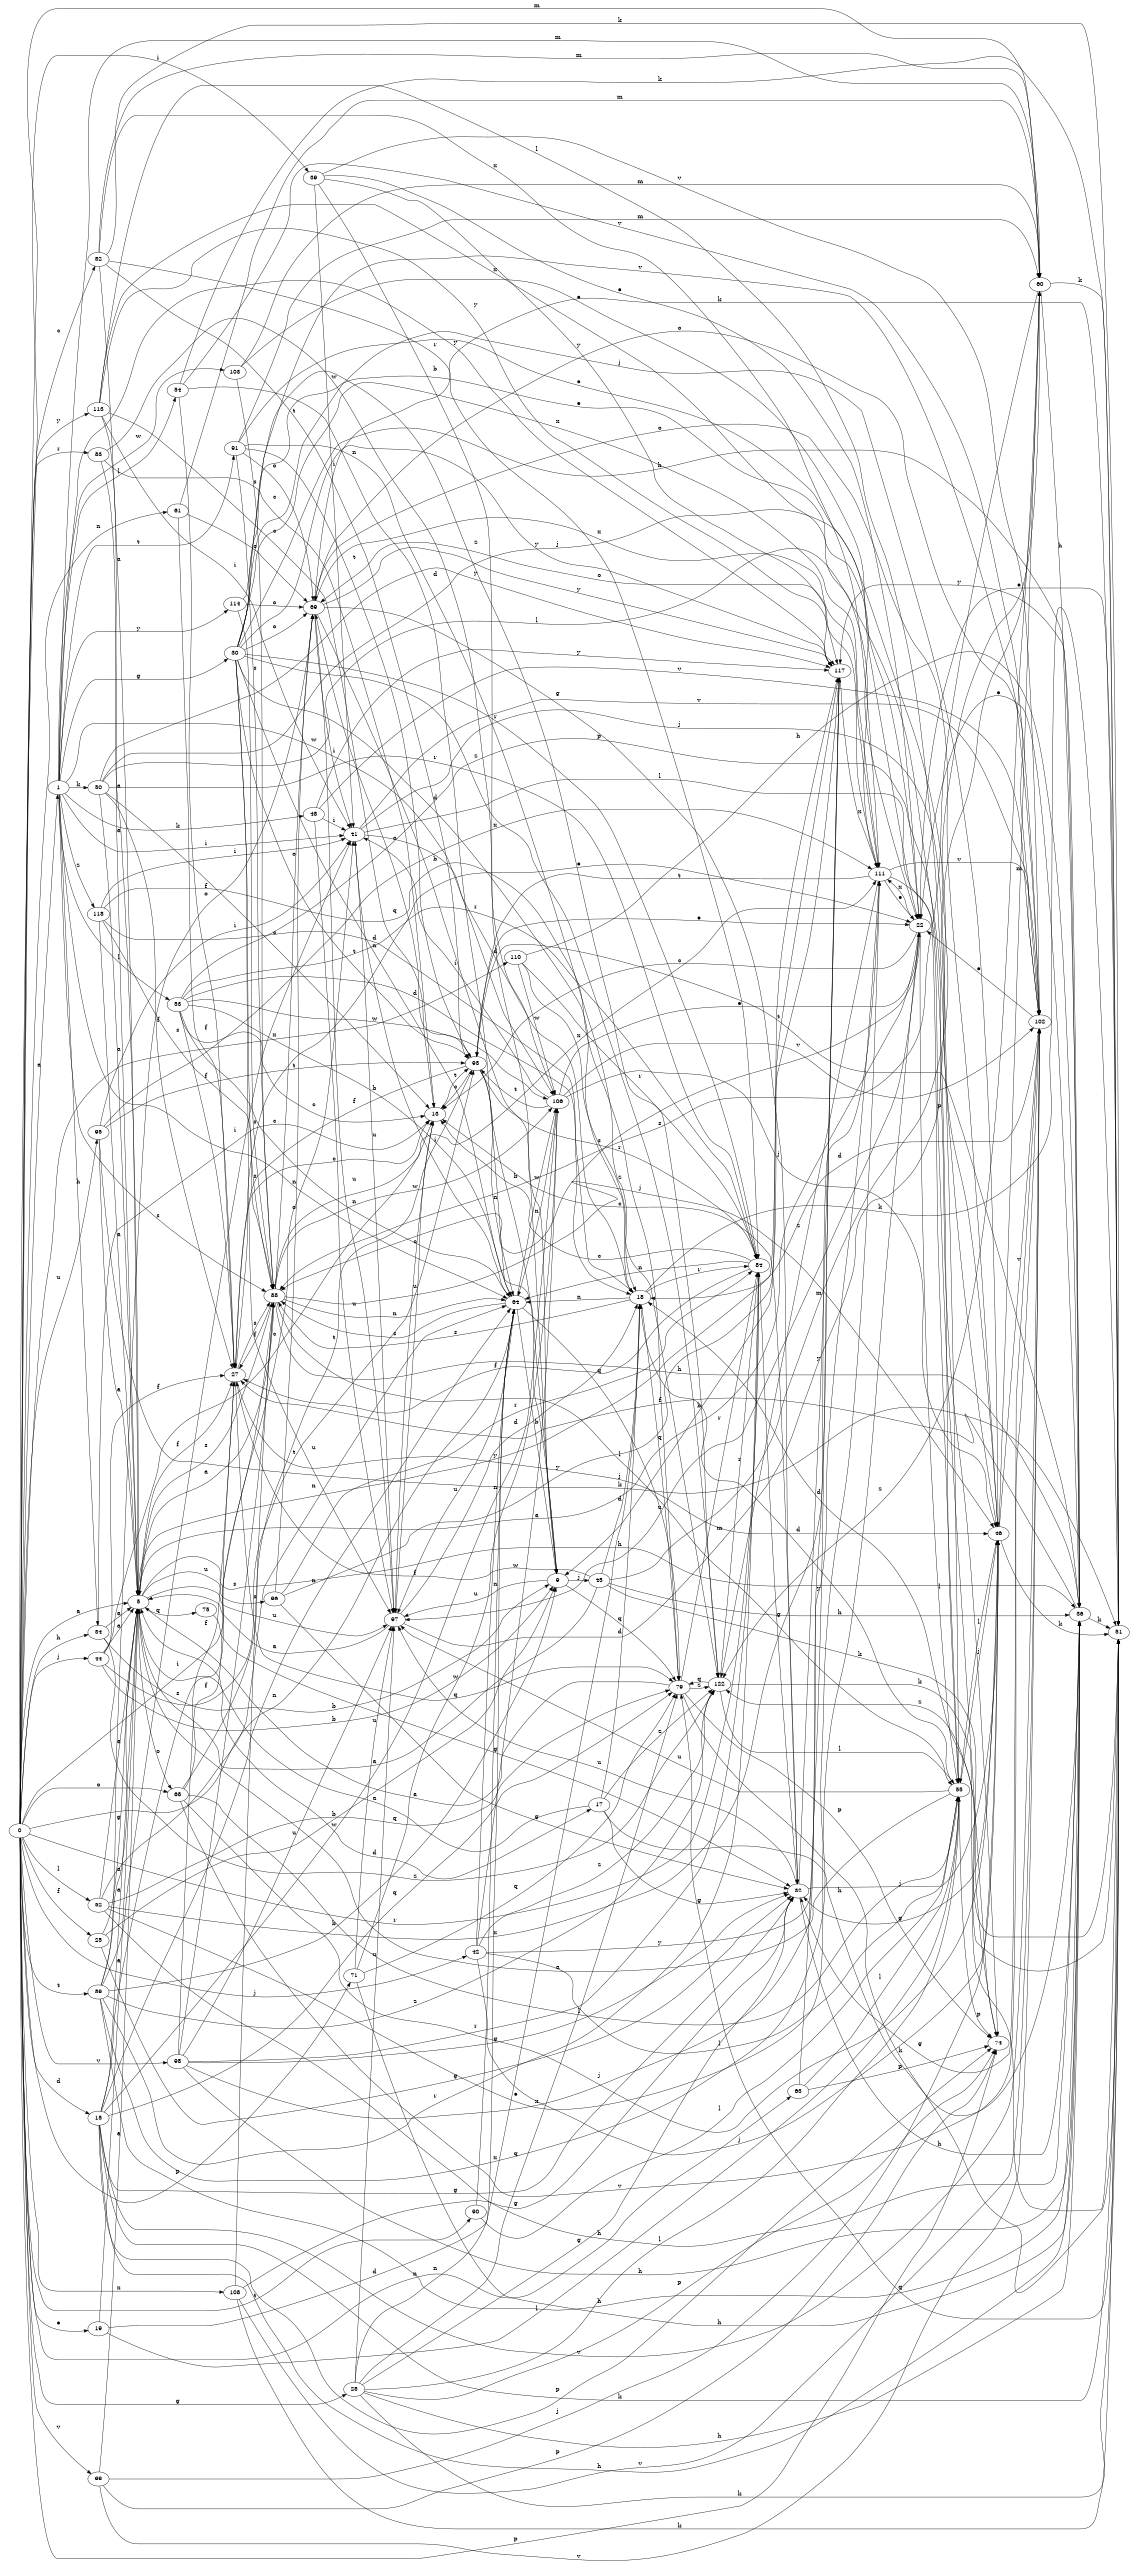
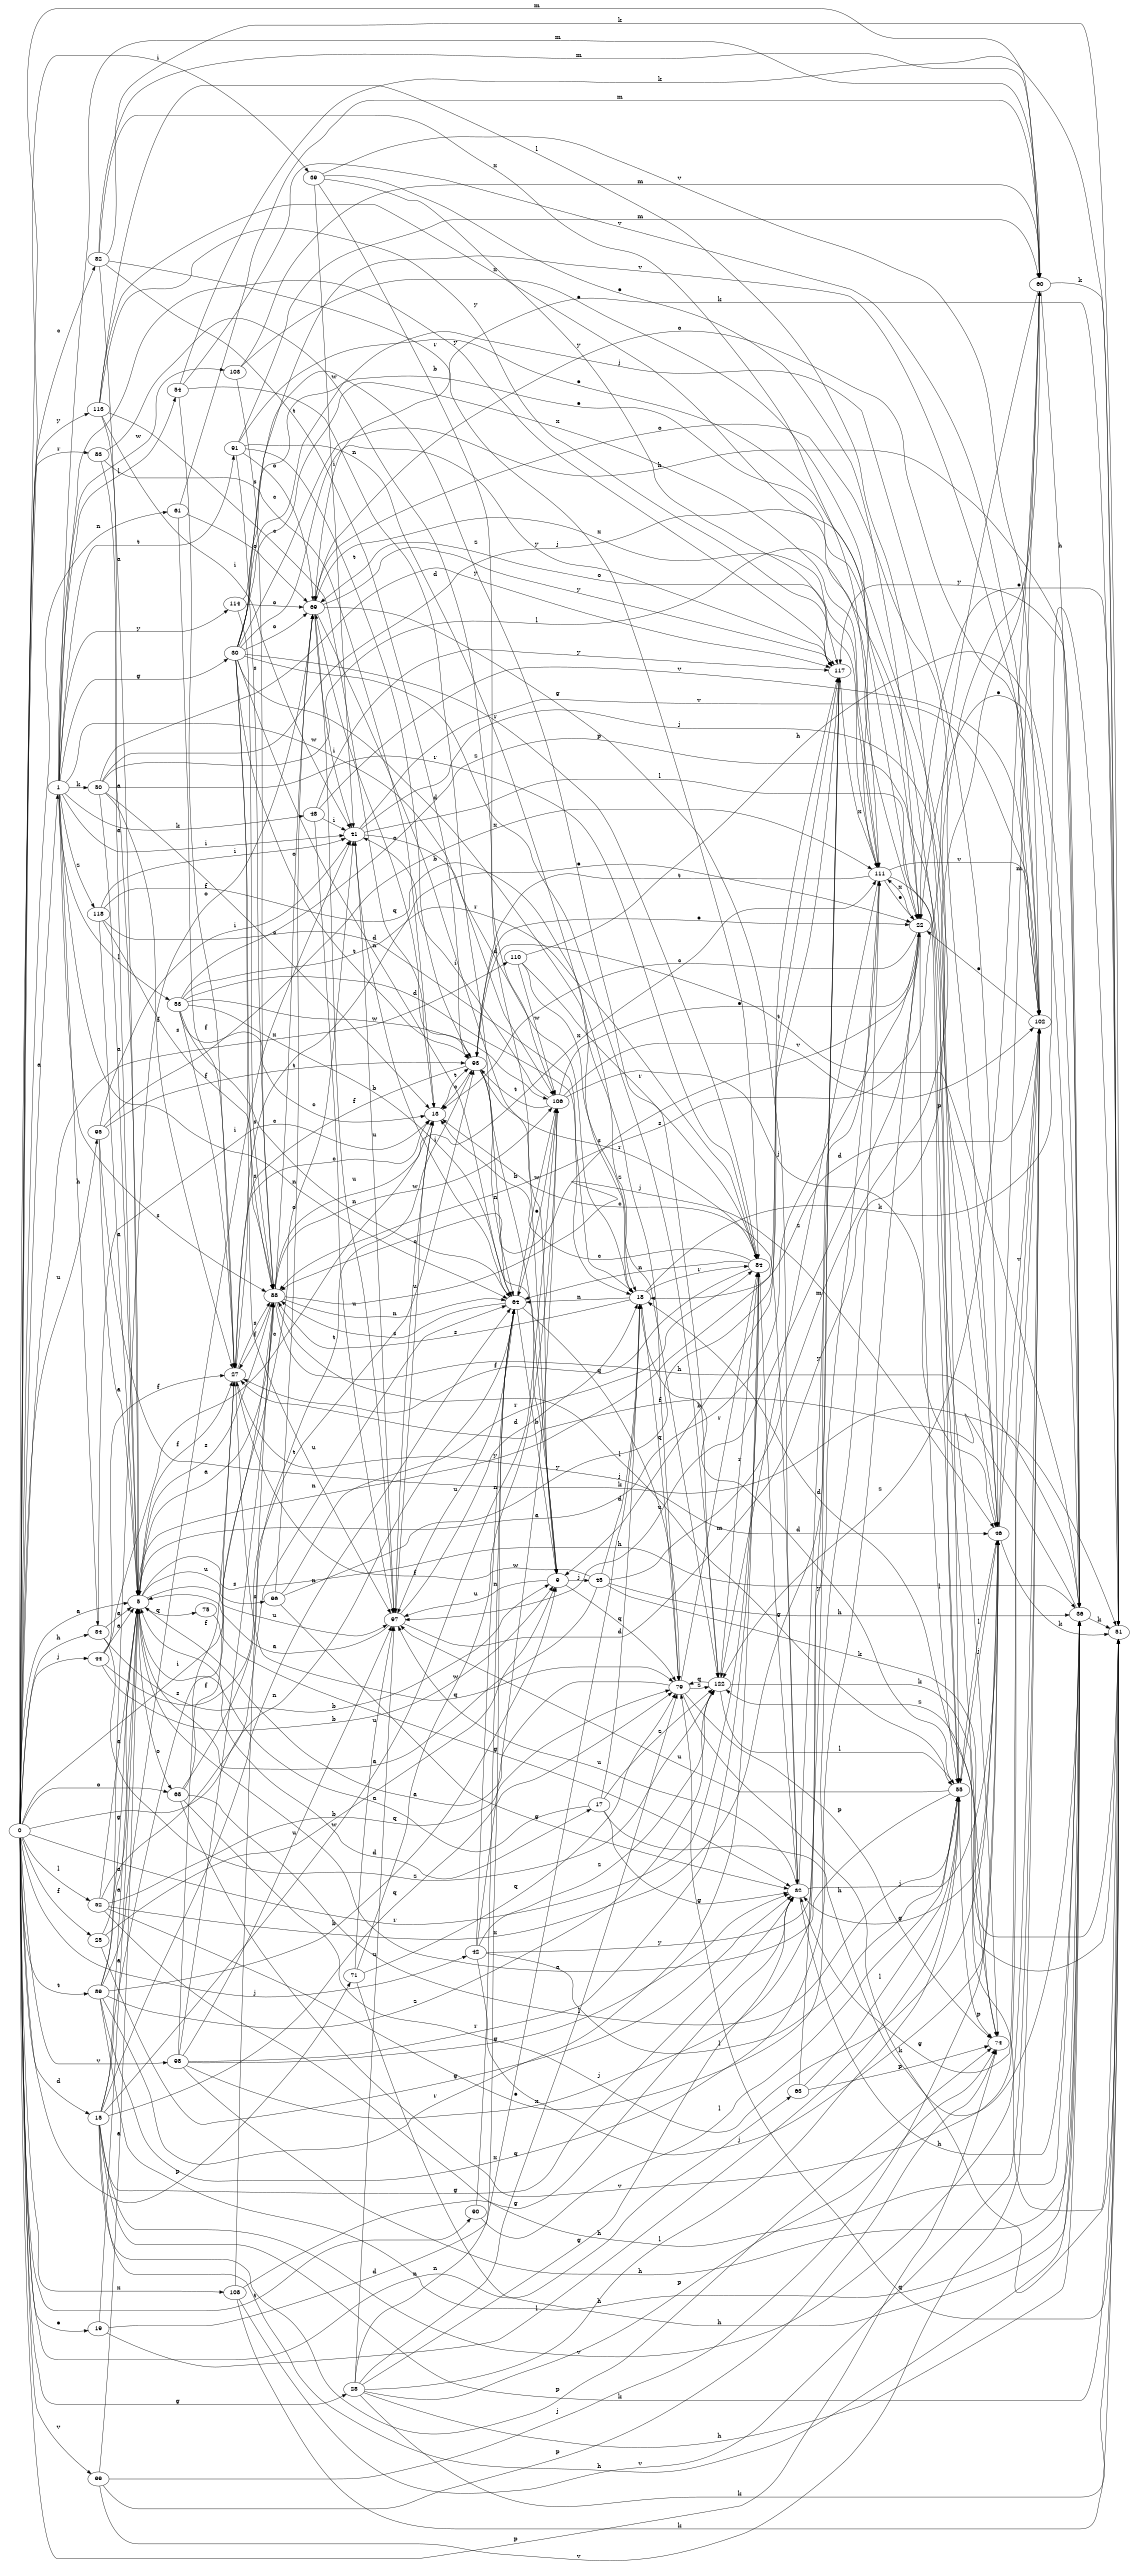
edge "106" -> "64": label "n" -> "e"
